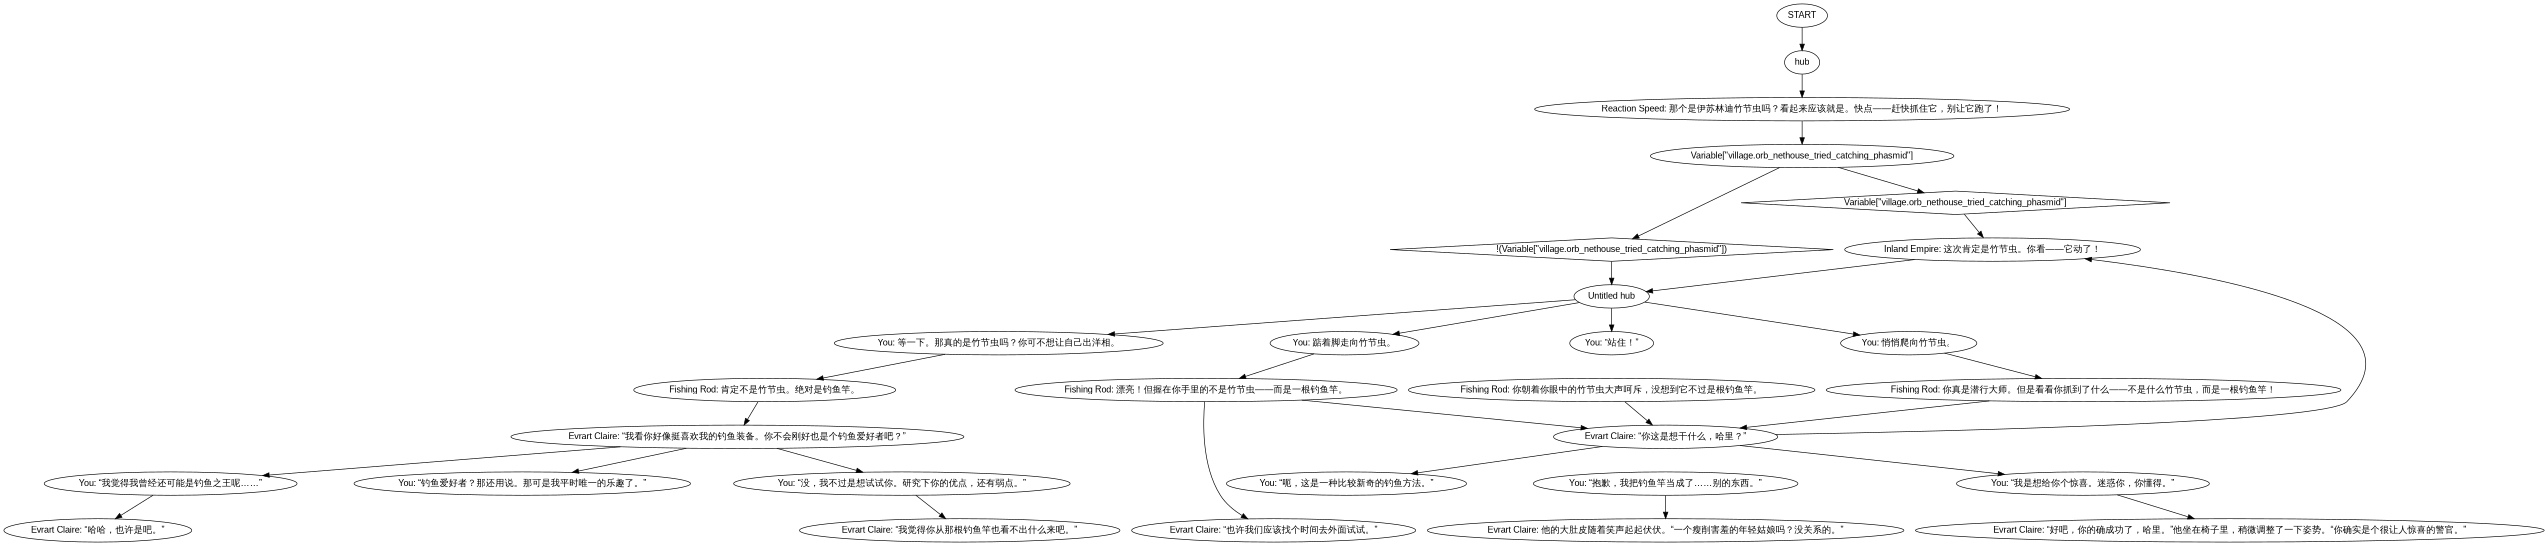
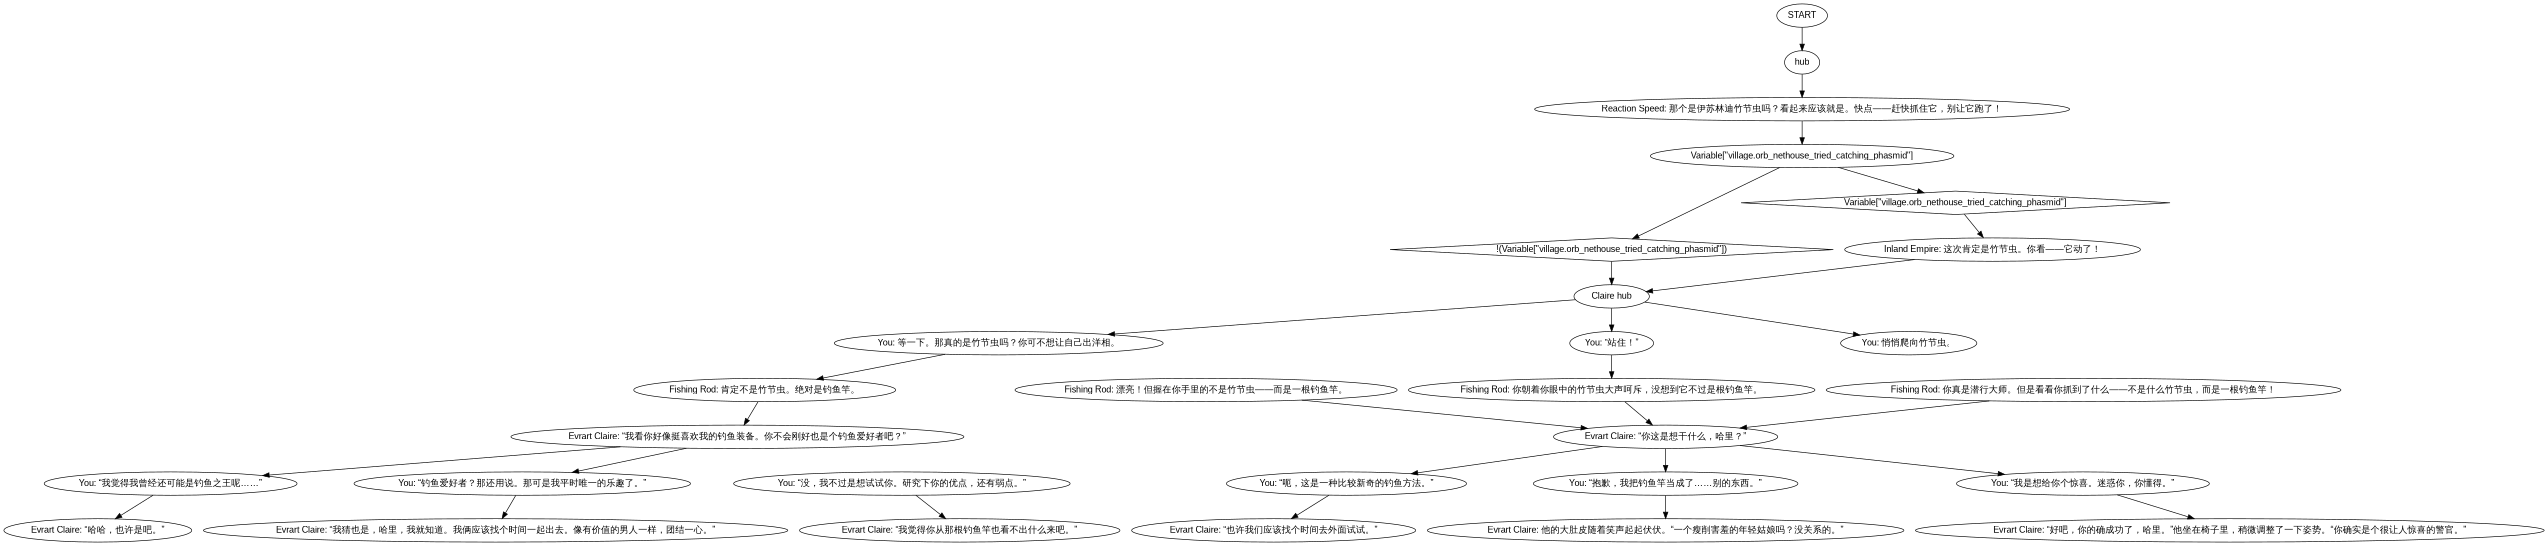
node "Untitled hub": label "Untitled hub" -> "Claire hub"
node "You: 踮着脚走向竹节虫。": removed
edge "You: “站住！”" -> "Fishing Rod: 你朝着你眼中的竹节虫大声呵斥，没想到它不过是根钓鱼竿。": added
edge "You: 悄悄爬向竹节虫。" -> "Fishing Rod: 你真是潜行大师。但是看看你抓到了什么——不是什么竹节虫，而是一根钓鱼竿！": removed
edge "Evrart Claire: “你这是想干什么，哈里？”" -> "Inland Empire: 这次肯定是竹节虫。你看——它动了！": now "Evrart Claire: “你这是想干什么，哈里？”" -> "You: “抱歉，我把钓鱼竿当成了……别的东西。”"
edge "Evrart Claire: “我看你好像挺喜欢我的钓鱼装备。你不会刚好也是个钓鱼爱好者吧？”" -> "You: “没，我不过是想试试你。研究下你的优点，还有弱点。”": removed
edge "Fishing Rod: 漂亮！但握在你手里的不是竹节虫——而是一根钓鱼竿。" -> "Evrart Claire: “也许我们应该找个时间去外面试试。”": now "You: “呃，这是一种比较新奇的钓鱼方法。”" -> "Evrart Claire: “也许我们应该找个时间去外面试试。”"
node "Evrart Claire: “我猜也是，哈里，我就知道。我俩应该找个时间一起出去。像有价值的男人一样，团结一心。”": added
